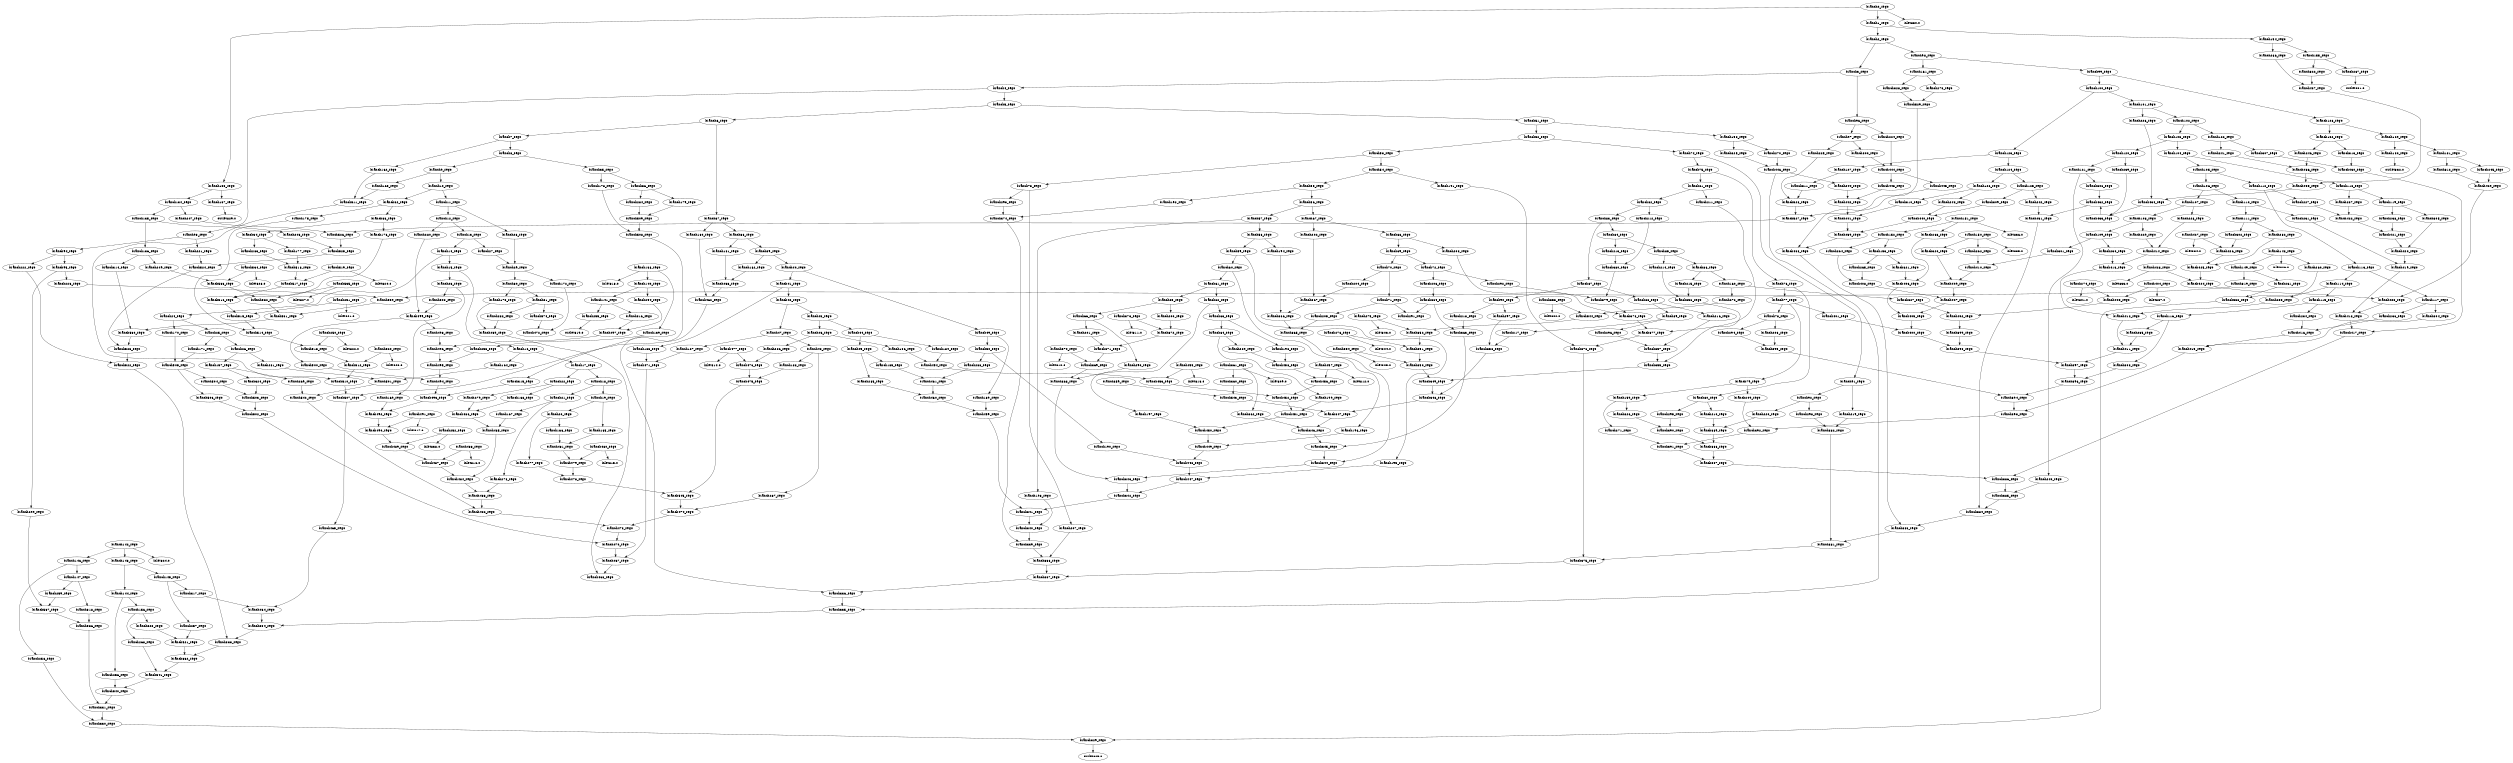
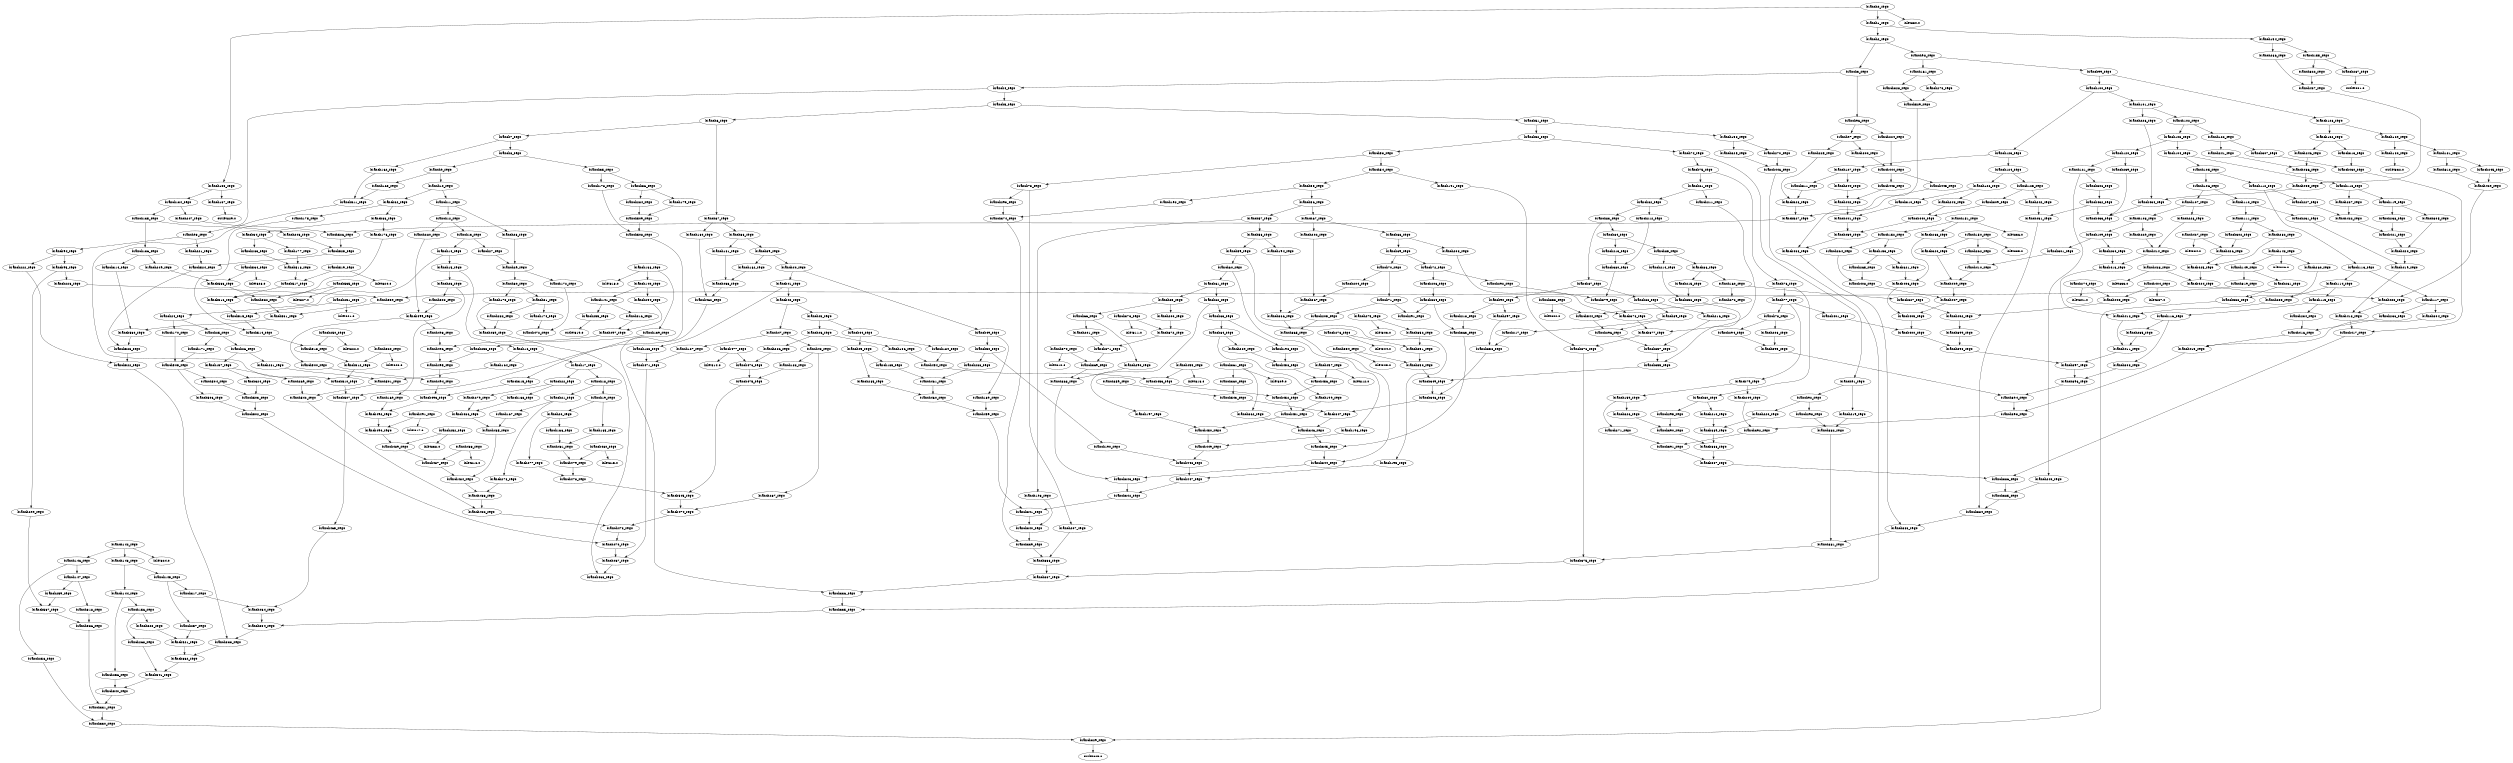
edge "branch446_seg0" -> "branch244_seg0": now "branch127_seg0" -> "branch244_seg0"
edge "branch433_seg0" -> "branch432_seg0": reversed
node "branch574_seg0": label "branch574_seg0" -> "branch174_seg0"
edge "branch544_seg0" -> "branch352_seg0": now "branch544_seg0" -> "branch296_seg0"
